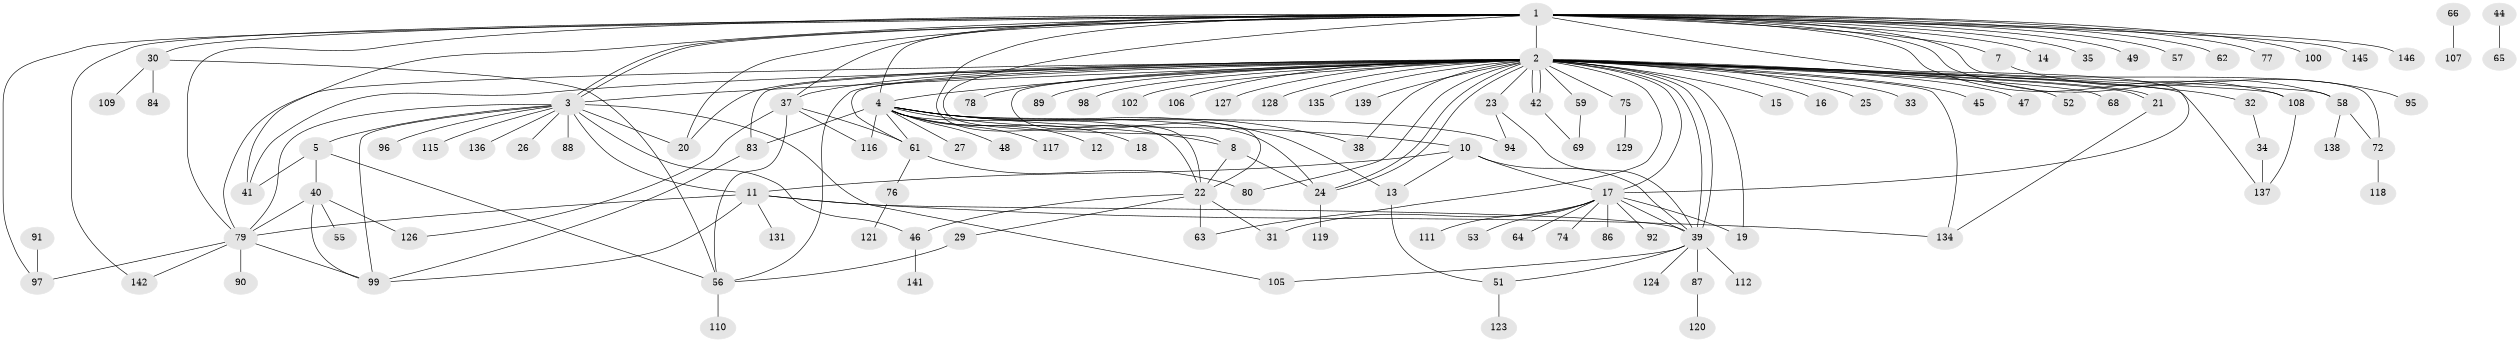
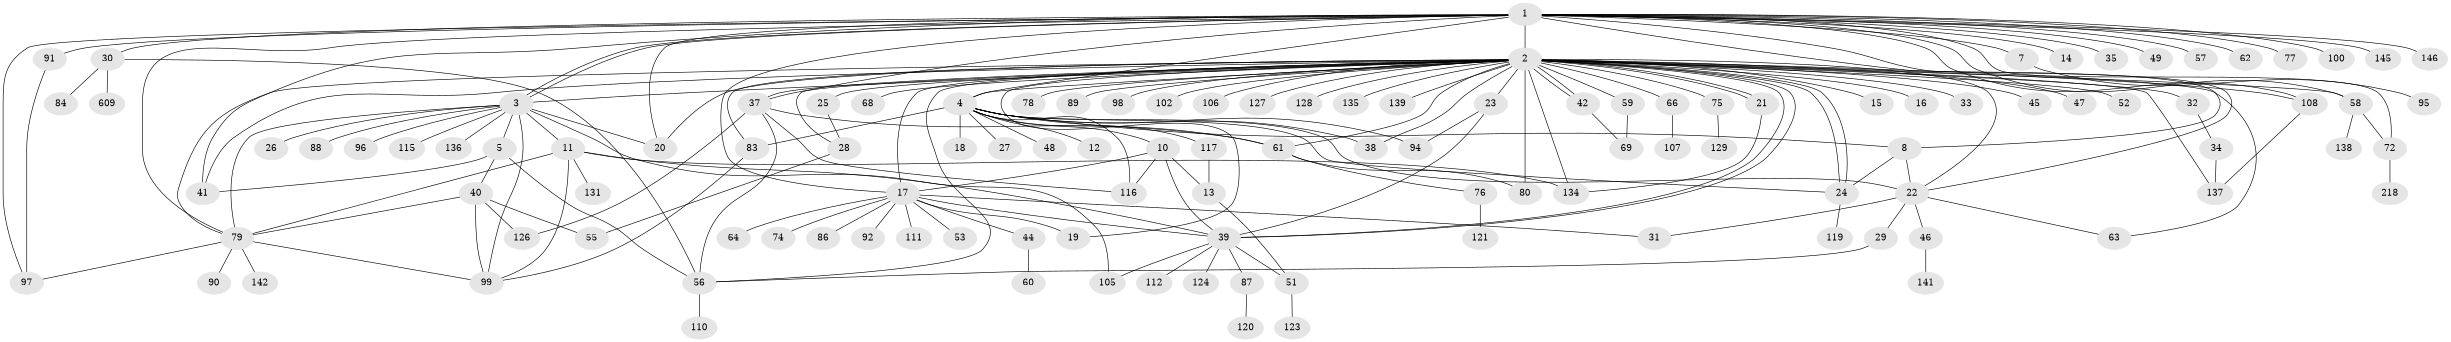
edge "1" -- "142": now "1" -- "91"
node "65": label "65" -> "60"
edge "2" -- "66": added
node "109": label "109" -> "609"
edge "4" -- "13": now "117" -- "13"
node "28": added
edge "3" -- "46": removed
edge "10" -- "11": now "10" -- "116"
node "118": label "118" -> "218"
edge "17" -- "44": added
